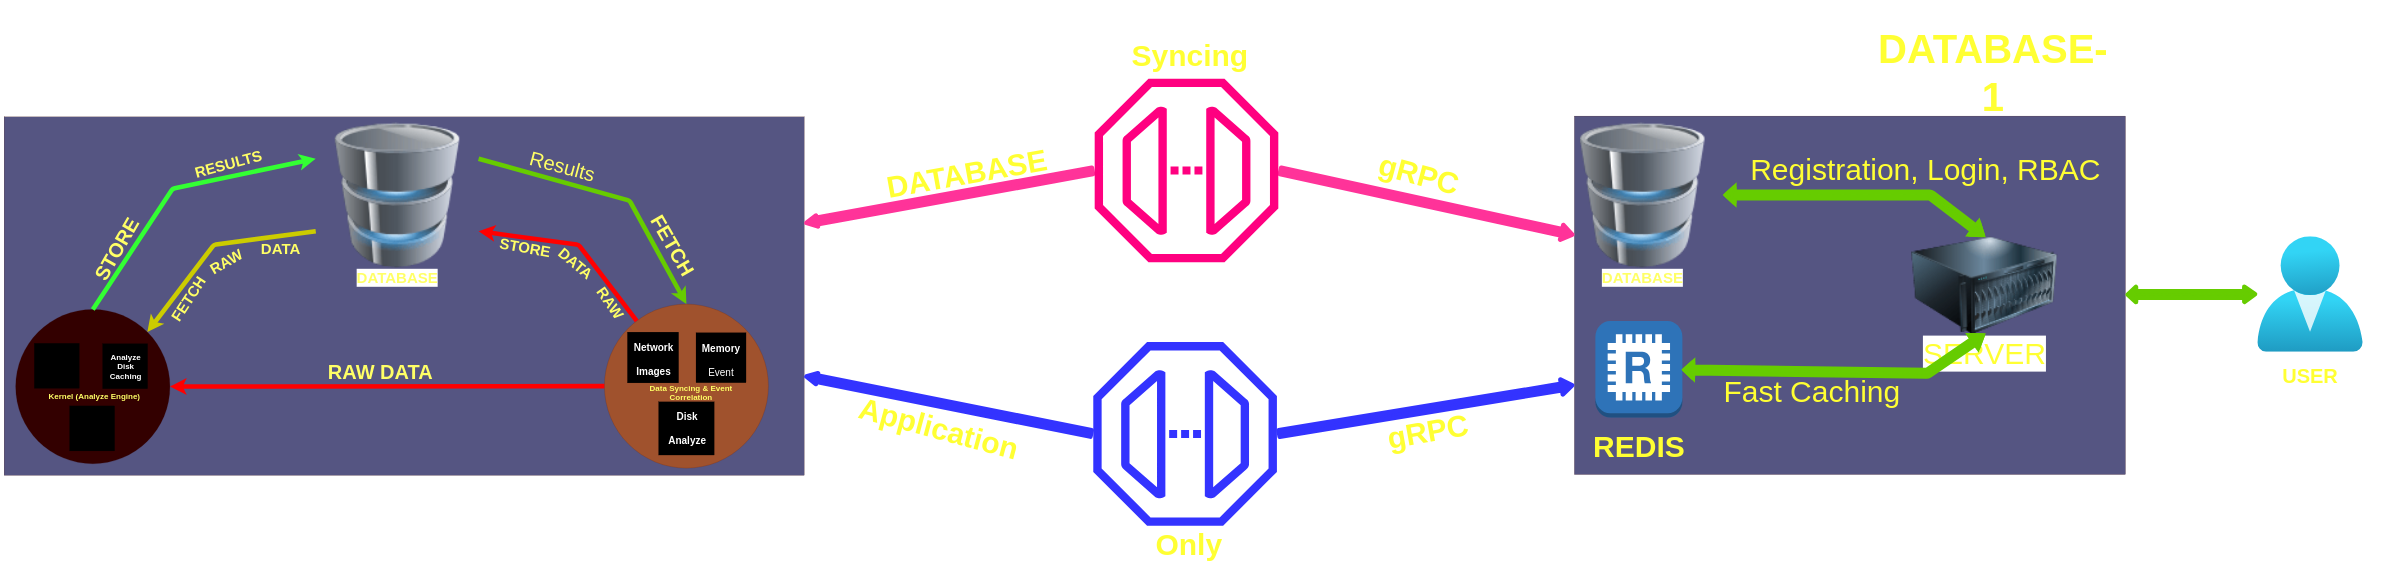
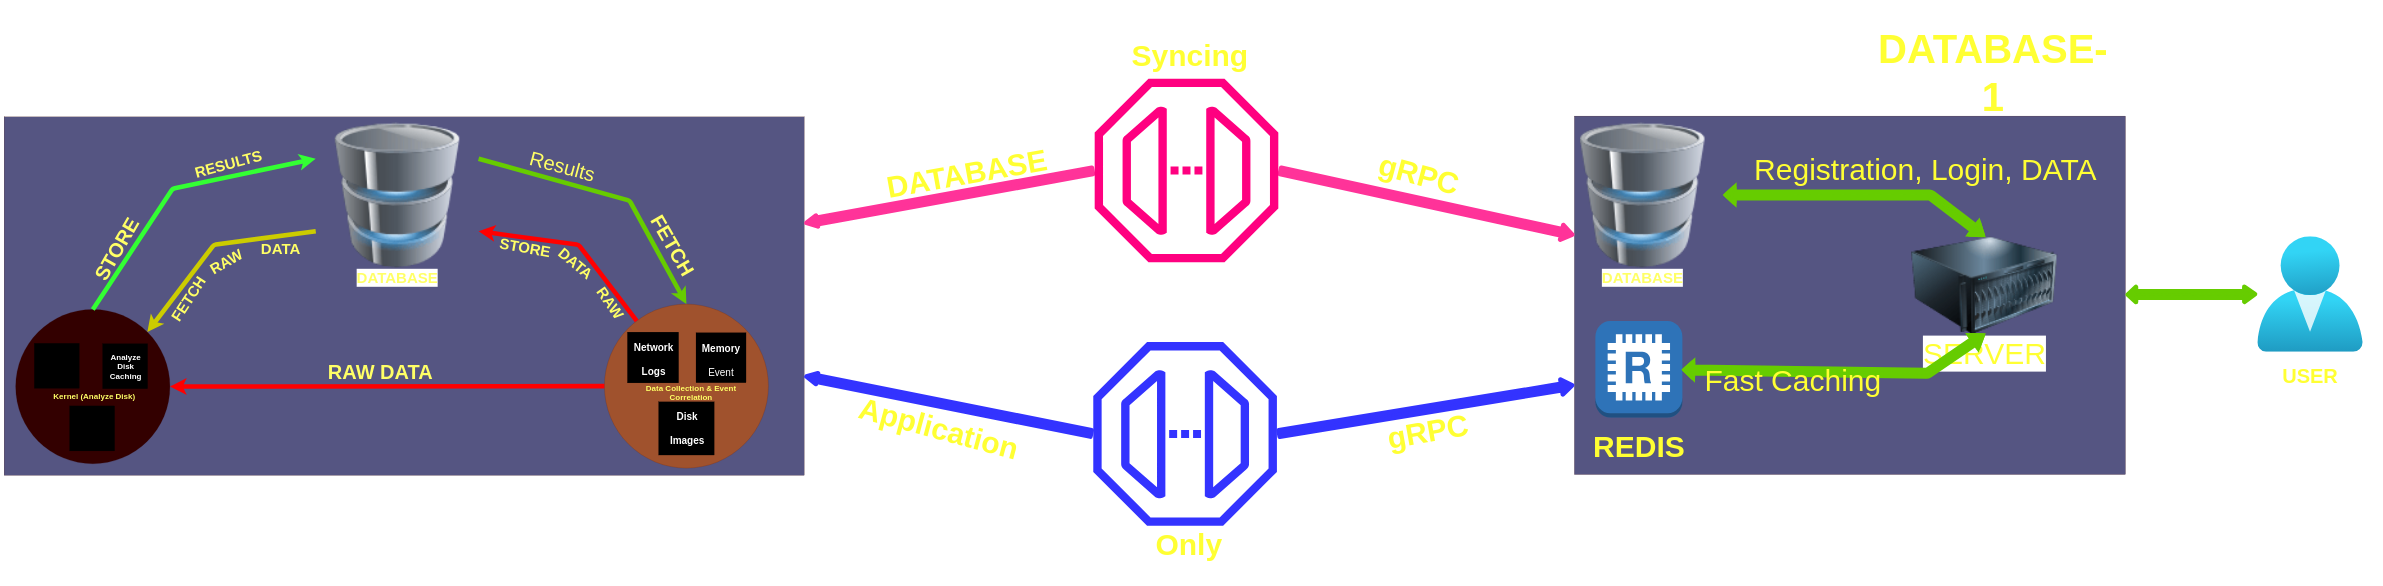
node "Registration, Login, RBAC": label "Registration, Login, RBAC" -> "Registration, Login, DATA"
node "Network Images": label "Network Images" -> "Network Logs"
node "Fast Caching": moved (1812, 392) -> (1793, 381)
node "Data Syncing & Event Correlation": label "Data Syncing & Event Correlation" -> "Data Collection & Event Correlation"
node "Kernel (Analyze Engine)": label "Kernel (Analyze Engine)" -> "Kernel (Analyze Disk)"
node "Disk Analyze": label "Disk Analyze" -> "Disk Images"
